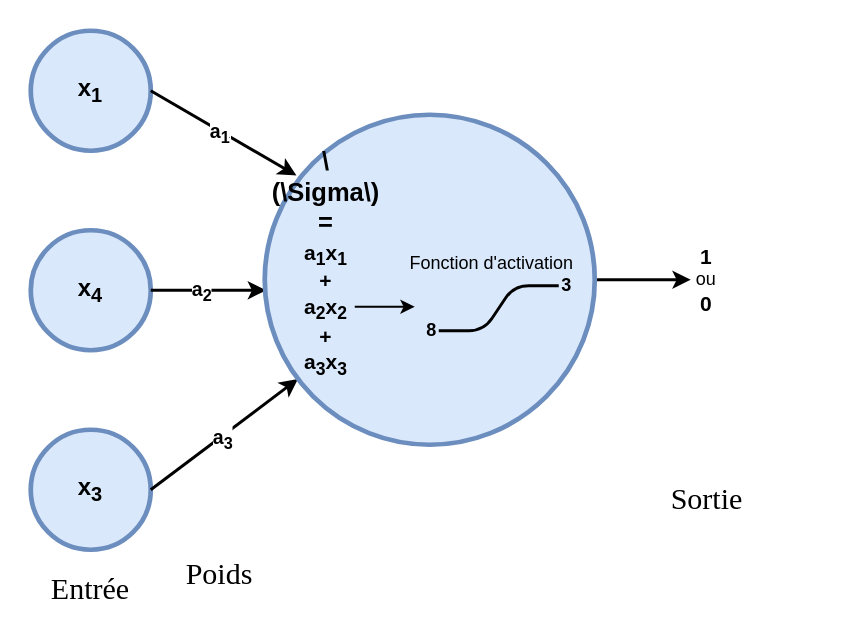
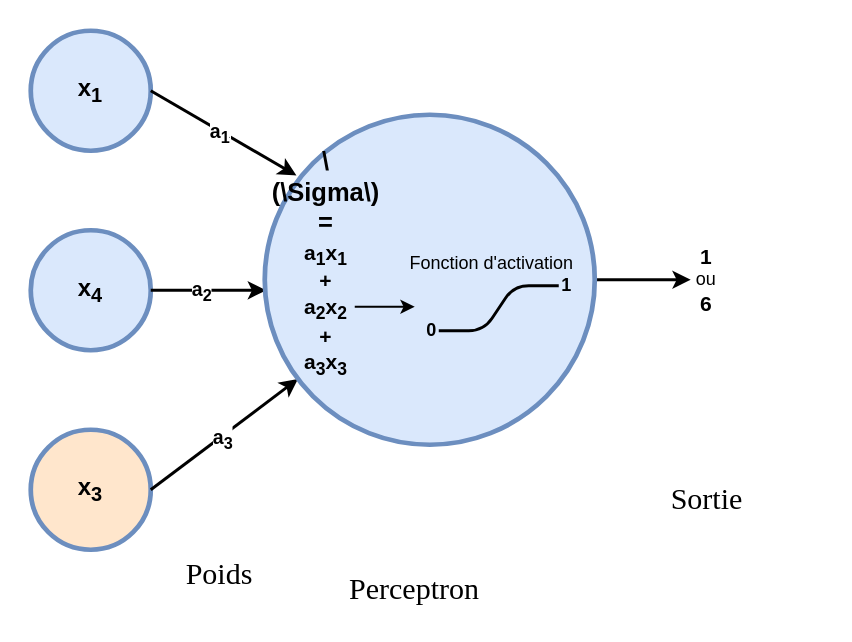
node "1 ou 0": label "1 ou 0" -> "1 ou 6"
node "3": label "3" -> "1"
node "8": label "8" -> "0"
node "x3": fillcolor #dae8fc -> #ffe6cc
node "Entrée": removed
node "Perceptron": added
